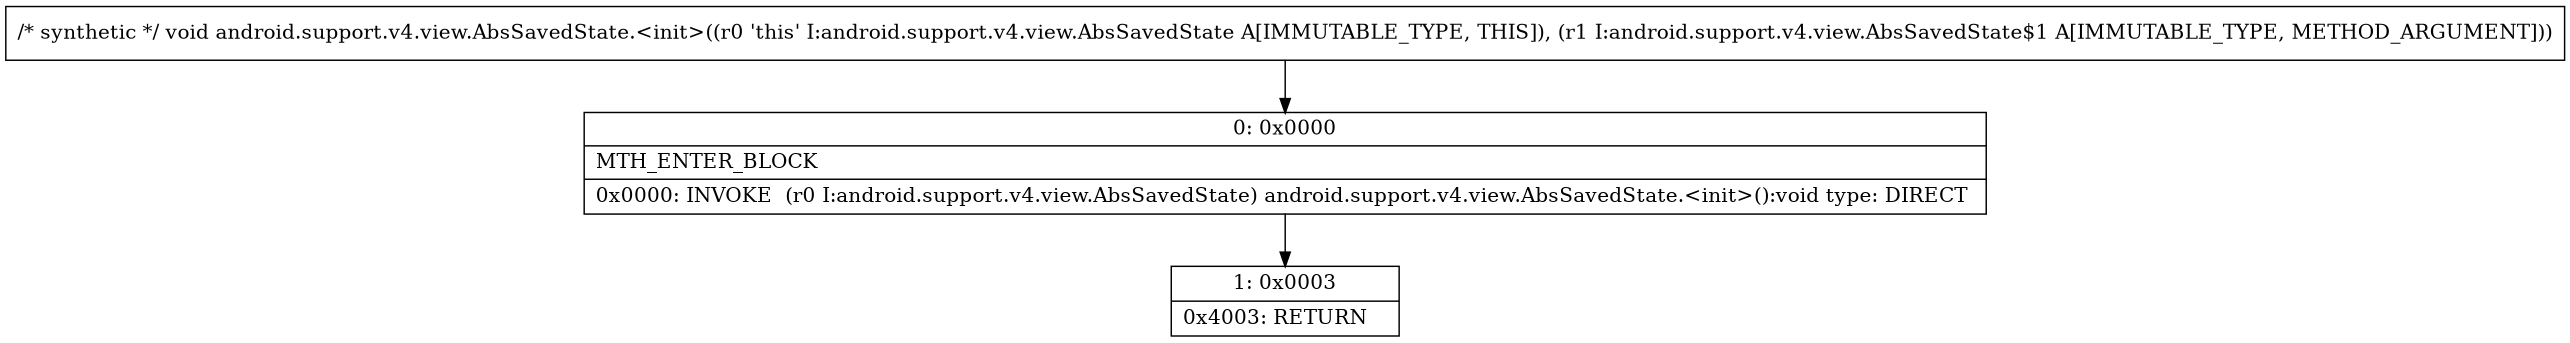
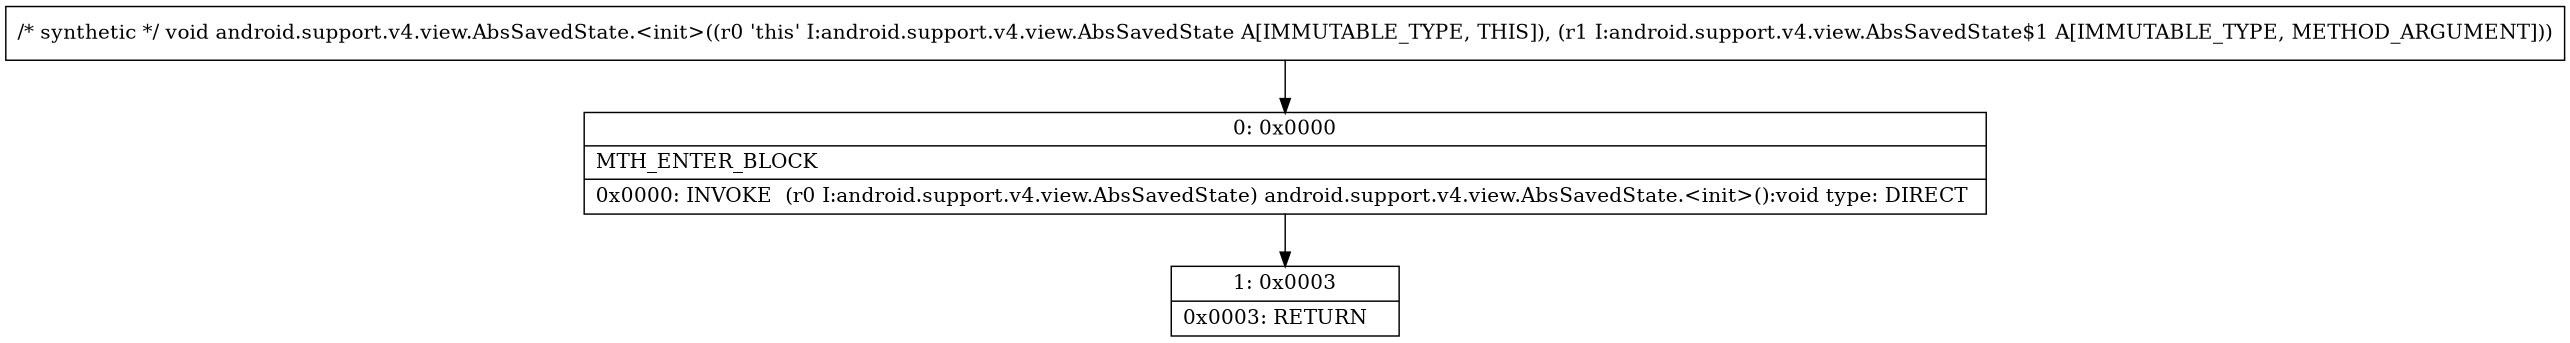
node "1: 0x0003": text "0x4003: RETURN" -> "0x0003: RETURN"
